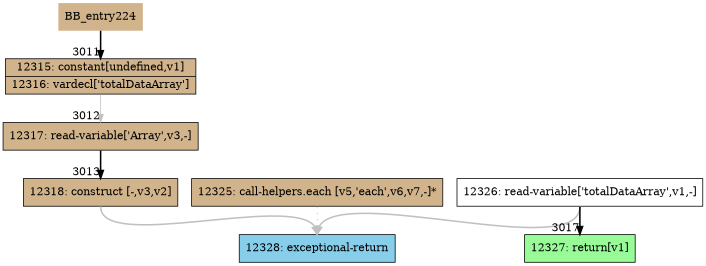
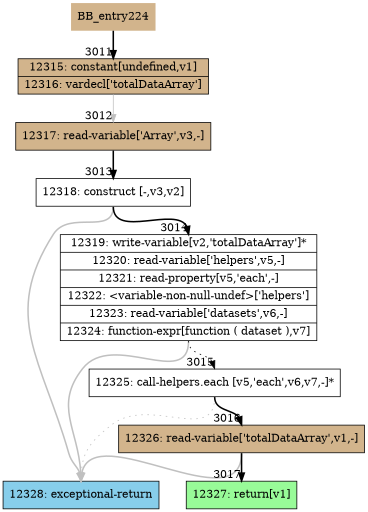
node "12318: construct [-,v3,v2]": fillcolor tan -> white
node "12325: call-helpers.each [v5,'each',v6,v7,-]*": fillcolor tan -> white
node "12326: read-variable['totalDataArray',v1,-]": fillcolor white -> tan
node "12319: write-variable[v2,'totalDataArray']*": added
edge "12325: call-helpers.each [v5,'each',v6,v7,-]*" -> "12326: read-variable['totalDataArray',v1,-]": added
